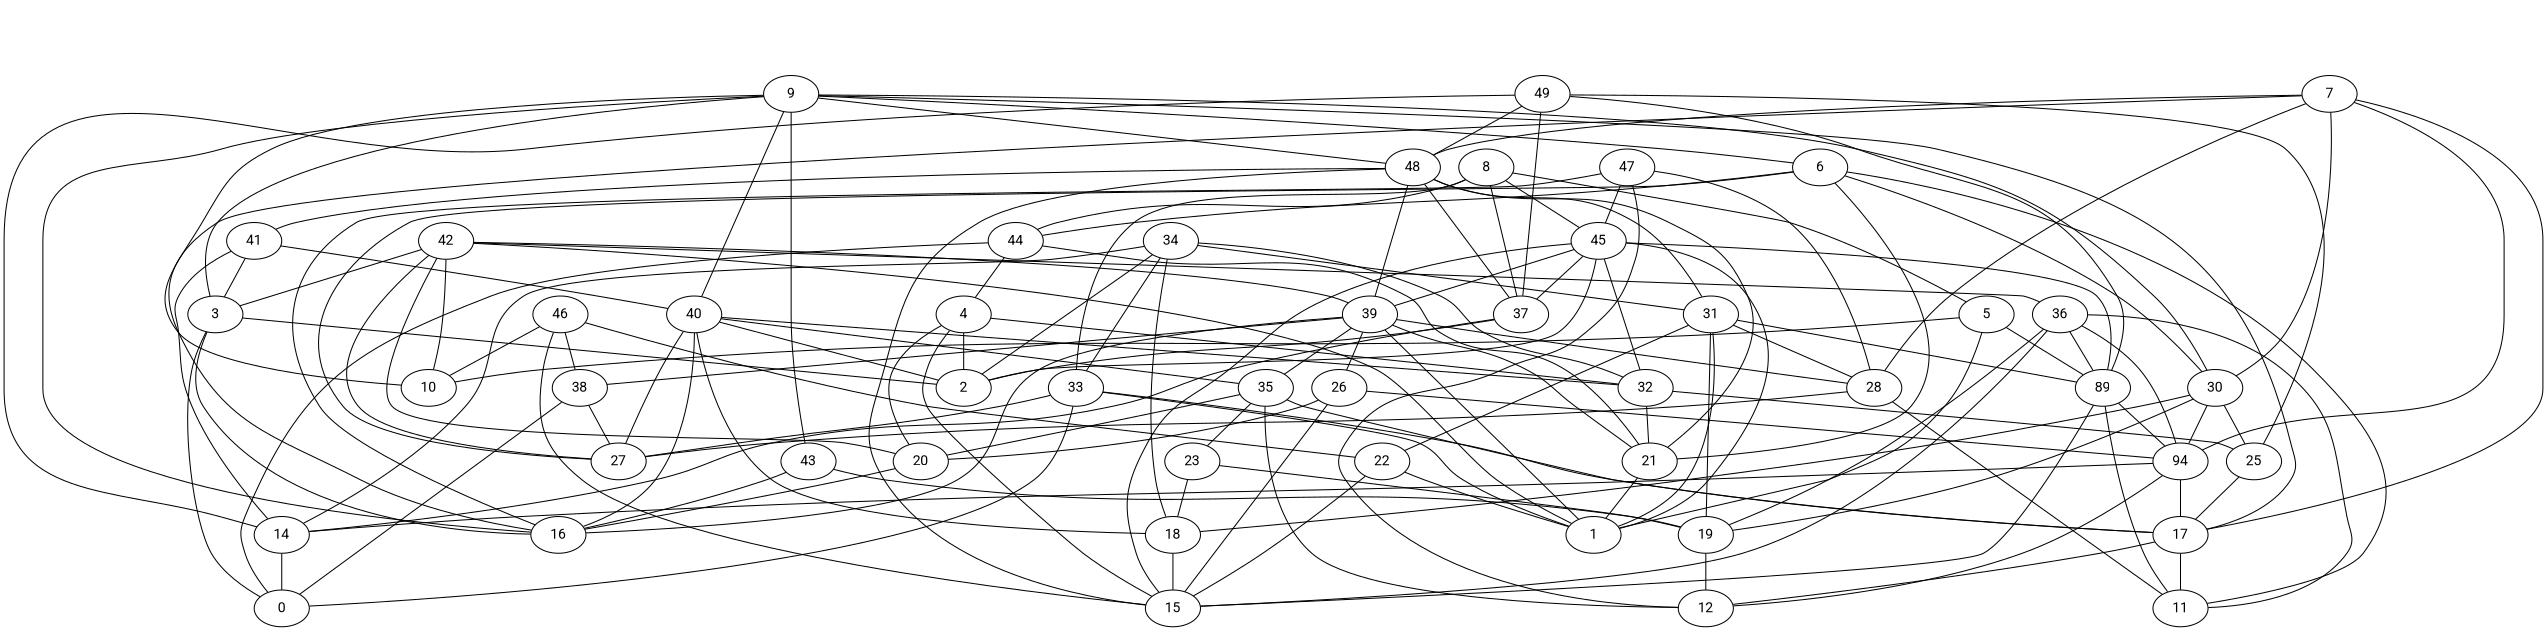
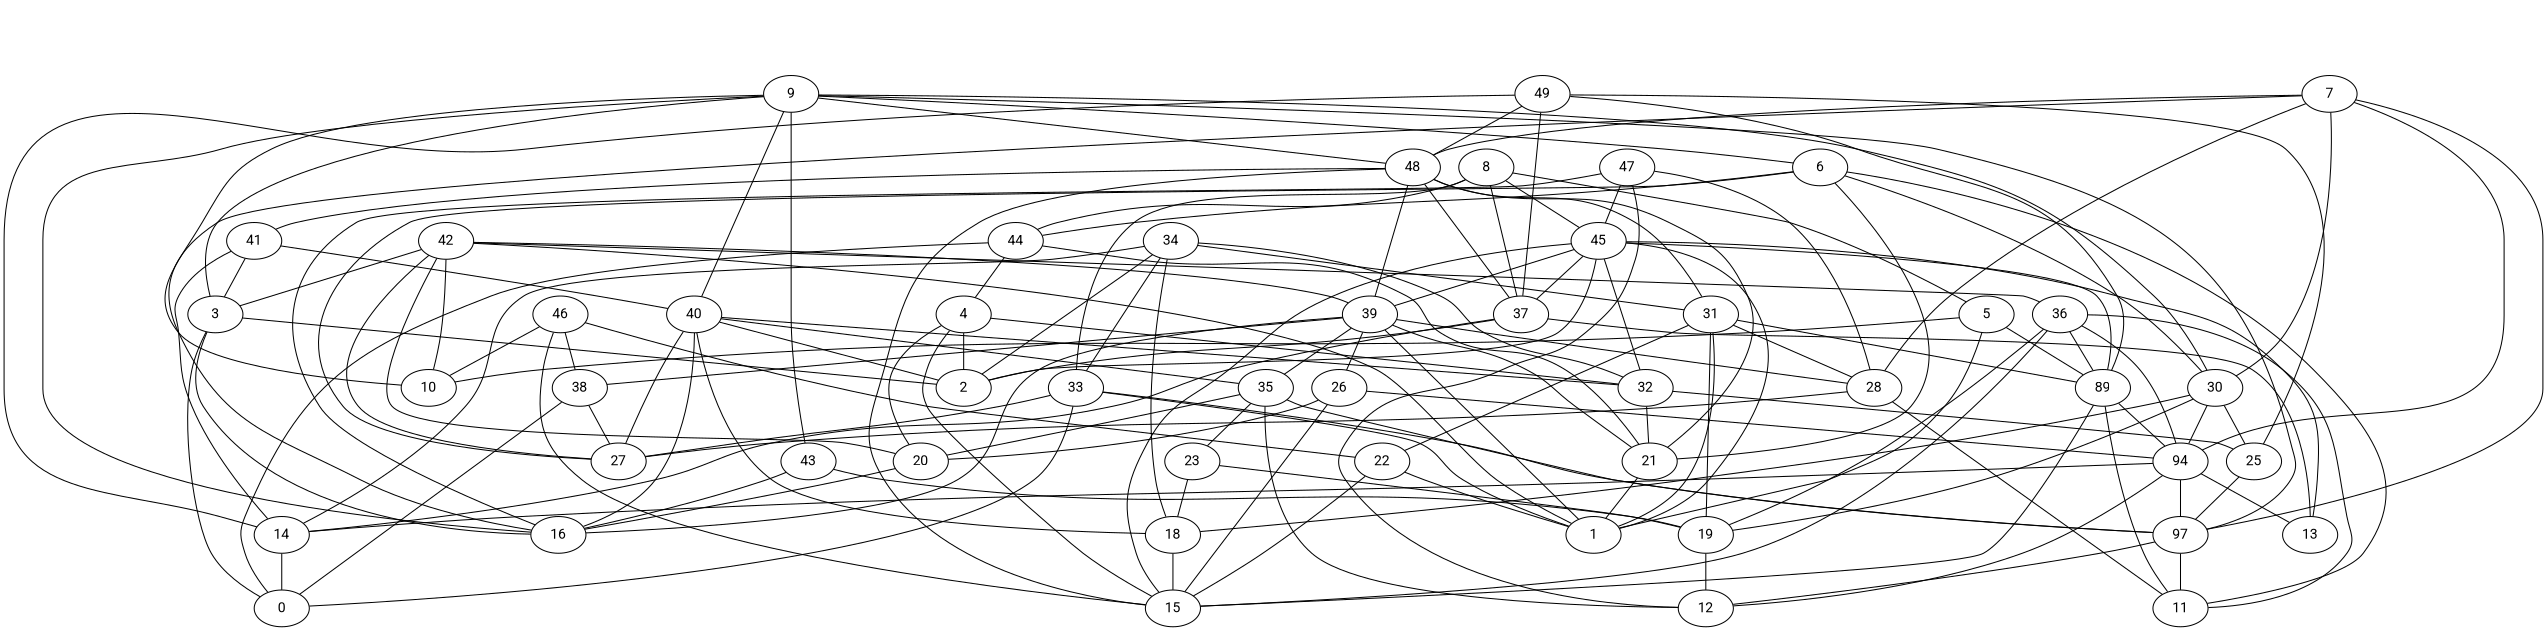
node "17": label "17" -> "97"
node "13": added
